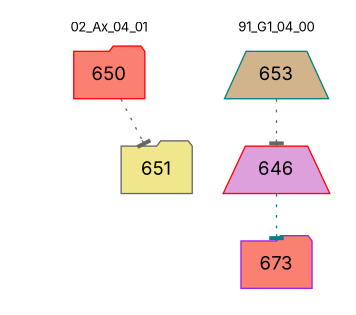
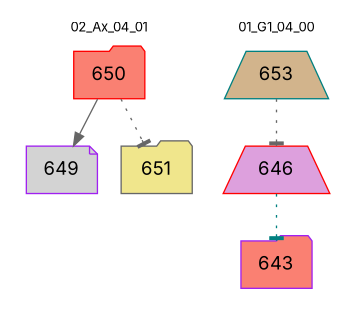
cluster "91_G1_04_00": label "91_G1_04_00" -> "01_G1_04_00"
node "649": added
node "673": label "673" -> "643"
